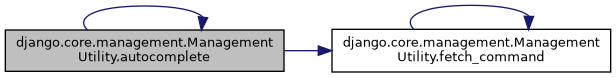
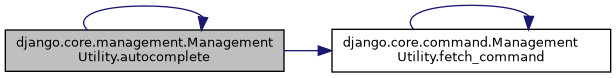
node "django.core.management.Management Utility.fetch_command": label "django.core.management.Management Utility.fetch_command" -> "django.core.command.Management Utility.fetch_command"
